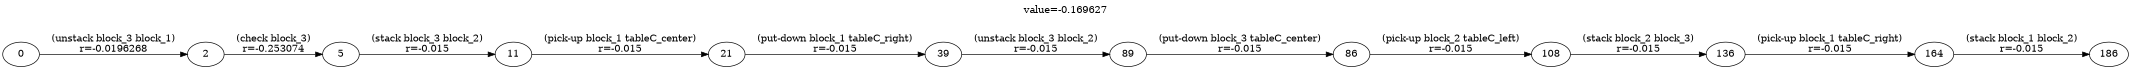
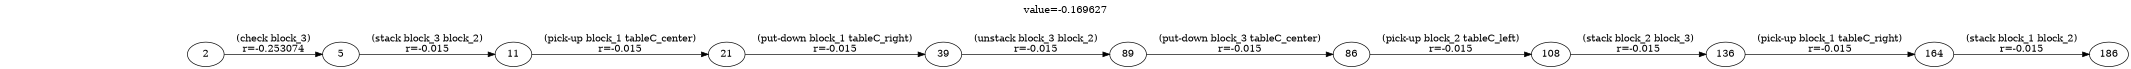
node "0": removed
